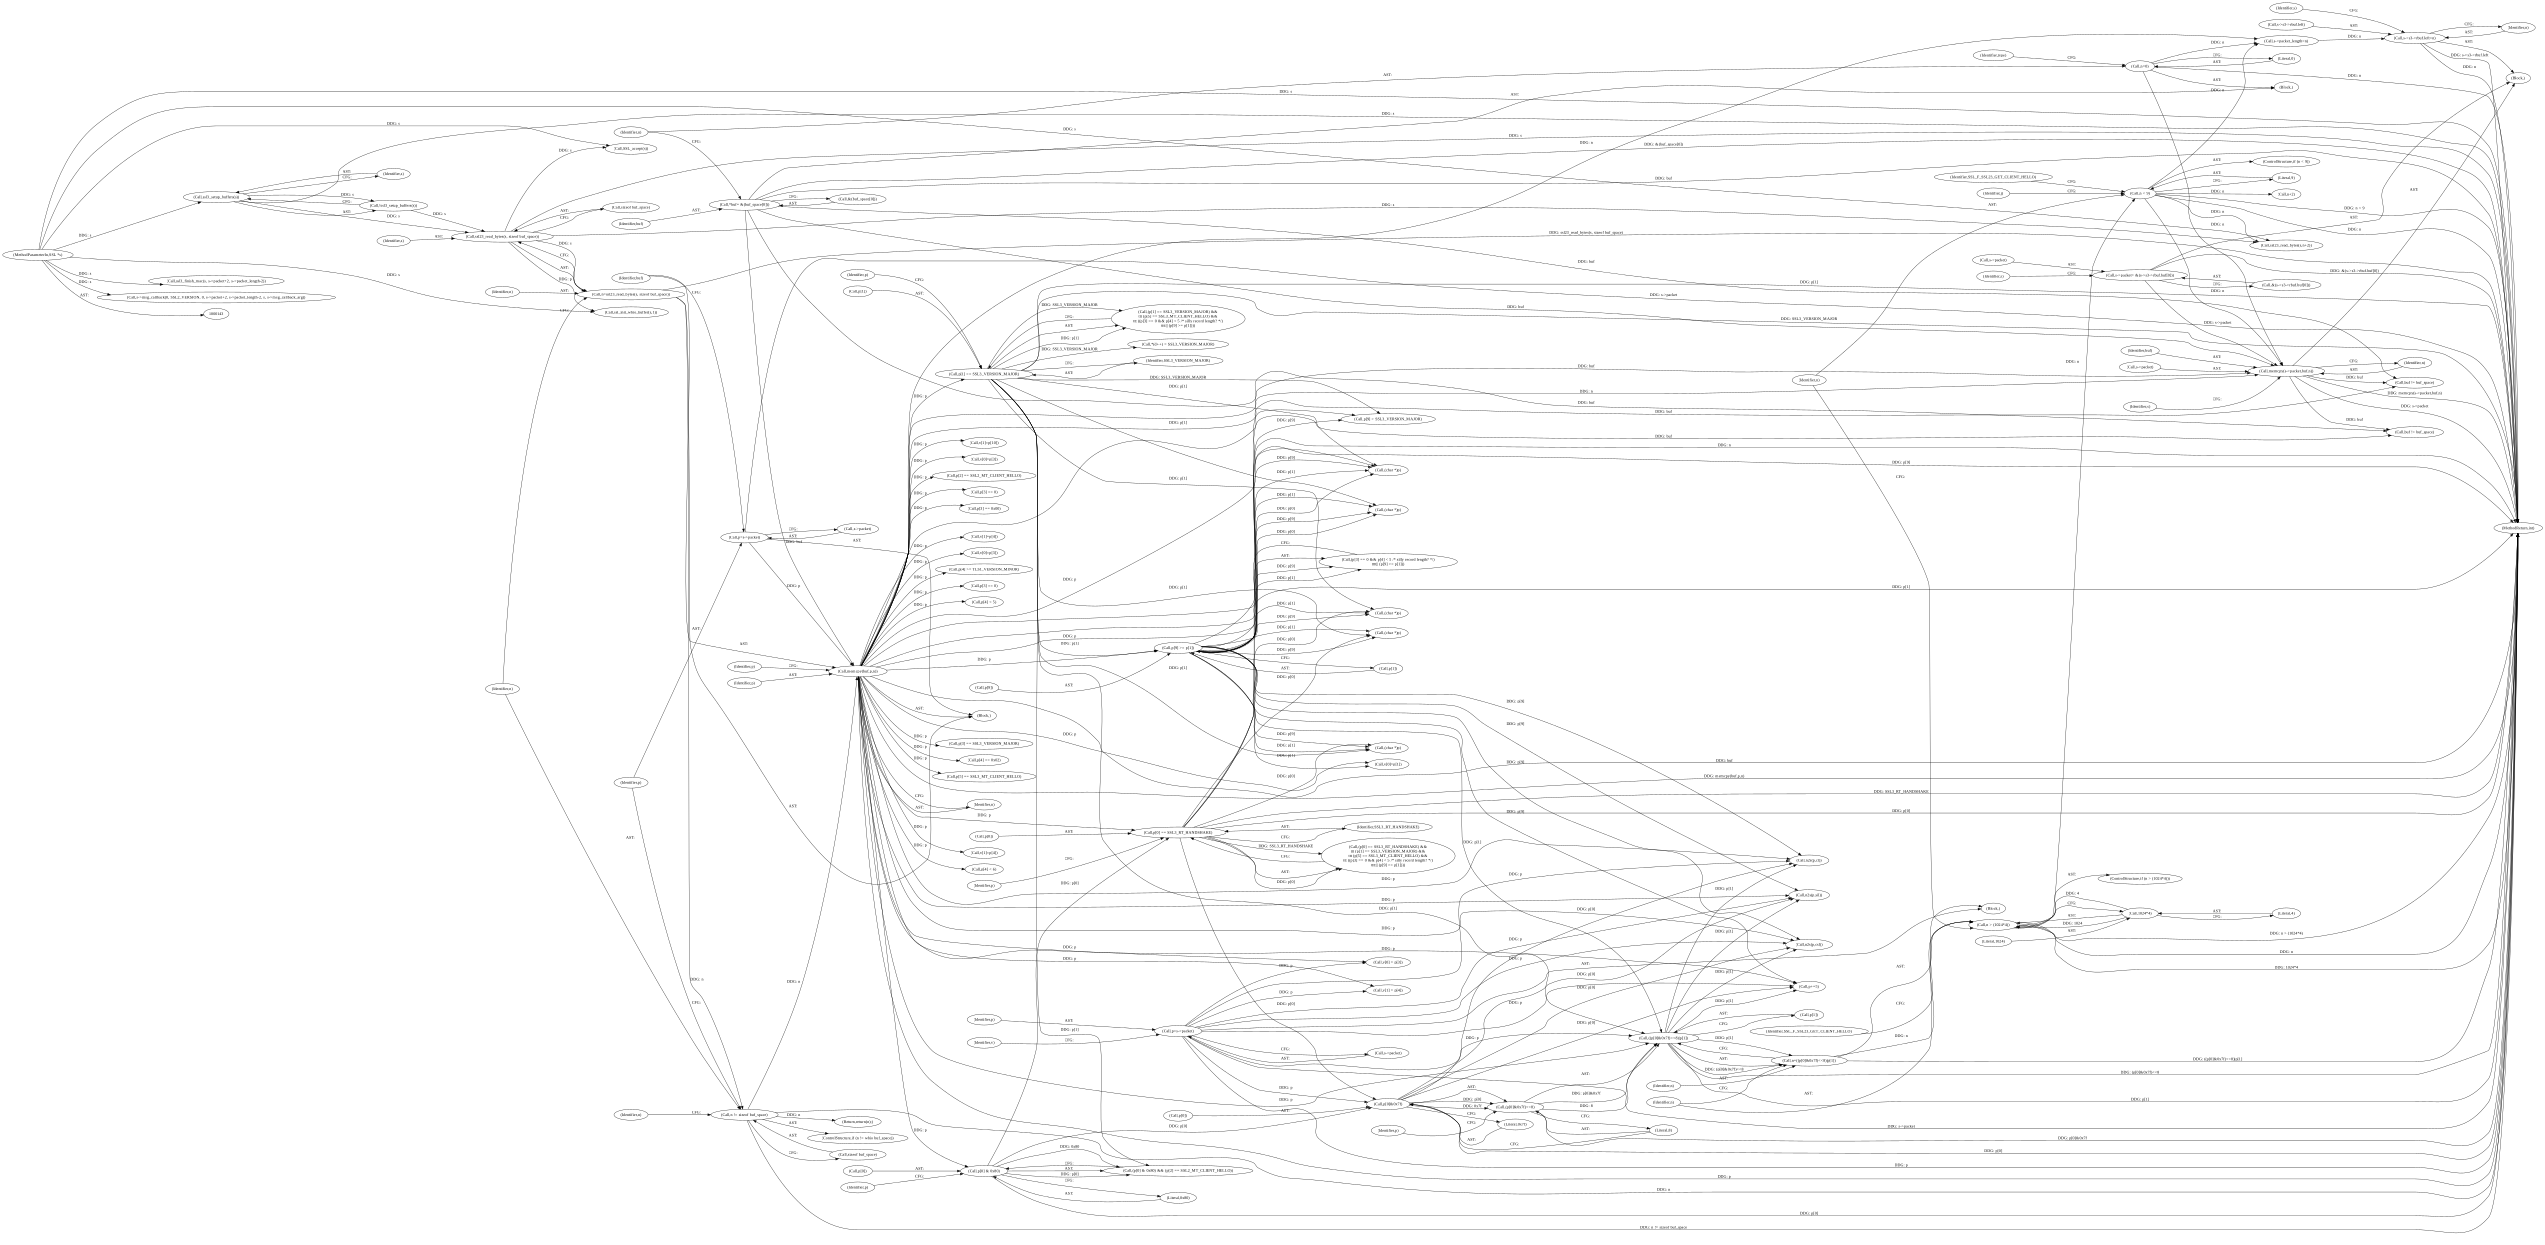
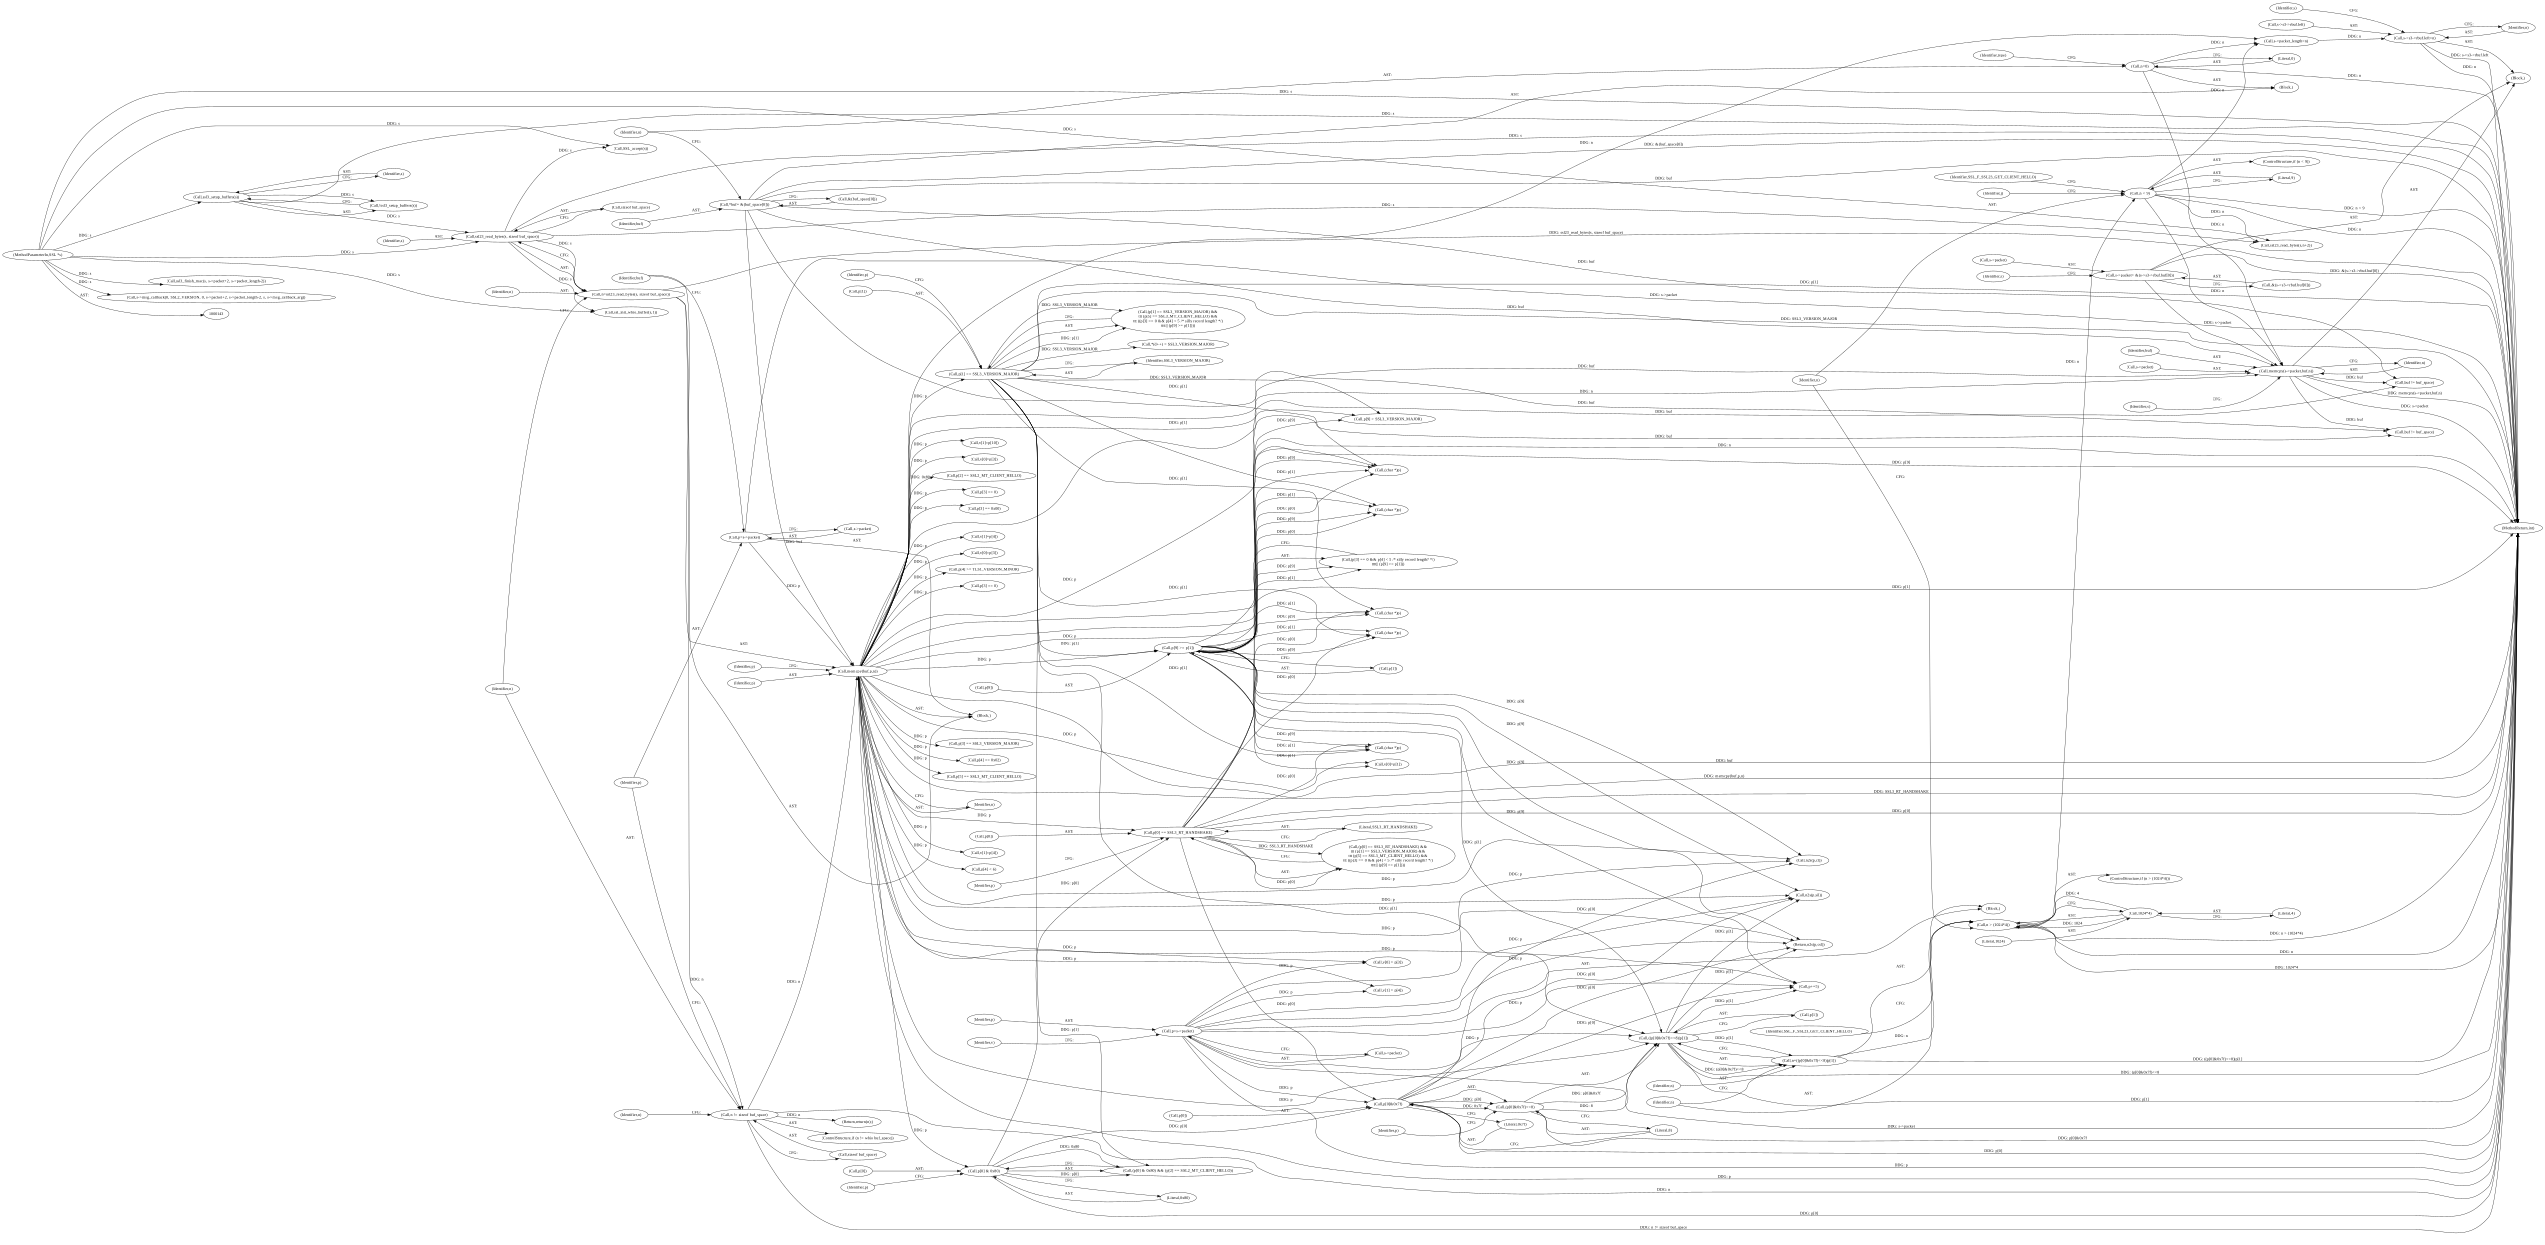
node "(Call,n+2)": removed
edge "(Call,!ssl3_setup_buffers(s))" -> "(Call,ssl23_read_bytes(s, sizeof buf_space))": now "(MethodParameterIn,SSL *s)" -> "(Call,ssl23_read_bytes(s, sizeof buf_space))"
edge "(Call,ssl23_read_bytes(s, sizeof buf_space))" -> "(Call,ssl_init_wbio_buffer(s,1))": label "DDG: p" -> "DDG: s"
edge "(Call,memcpy(buf,p,n))" -> "(Call,p[2] == SSL2_MT_CLIENT_HELLO)": label "DDG: p" -> "DDG: 0x80"
node "(Call,p[4] < 5)": removed
node "(Identifier,SSL3_RT_HANDSHAKE)": label "(Identifier,SSL3_RT_HANDSHAKE)" -> "(Literal,SSL3_RT_HANDSHAKE)"
edge "(Call,((p[0]&0x7f)<<8)|p[1])" -> "(Call,n2s(p,cl))": removed, label "DDG: p[1]"
node "(Call,n2s(p,csl))": label "(Call,n2s(p,csl))" -> "(Return,n2s(p,csl))"
